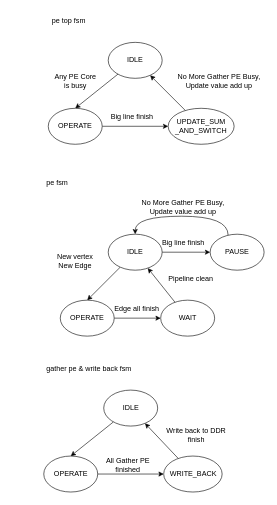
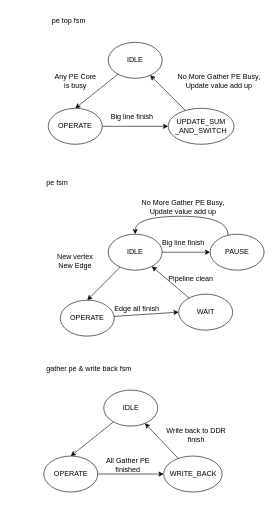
node "WAIT": moved (188, 318) -> (206, 312)
